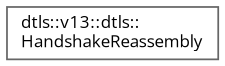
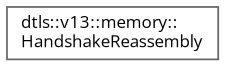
node "dtls::v13::dtls:: HandshakeReassembly": label "dtls::v13::dtls:: HandshakeReassembly" -> "dtls::v13::memory:: HandshakeReassembly"
